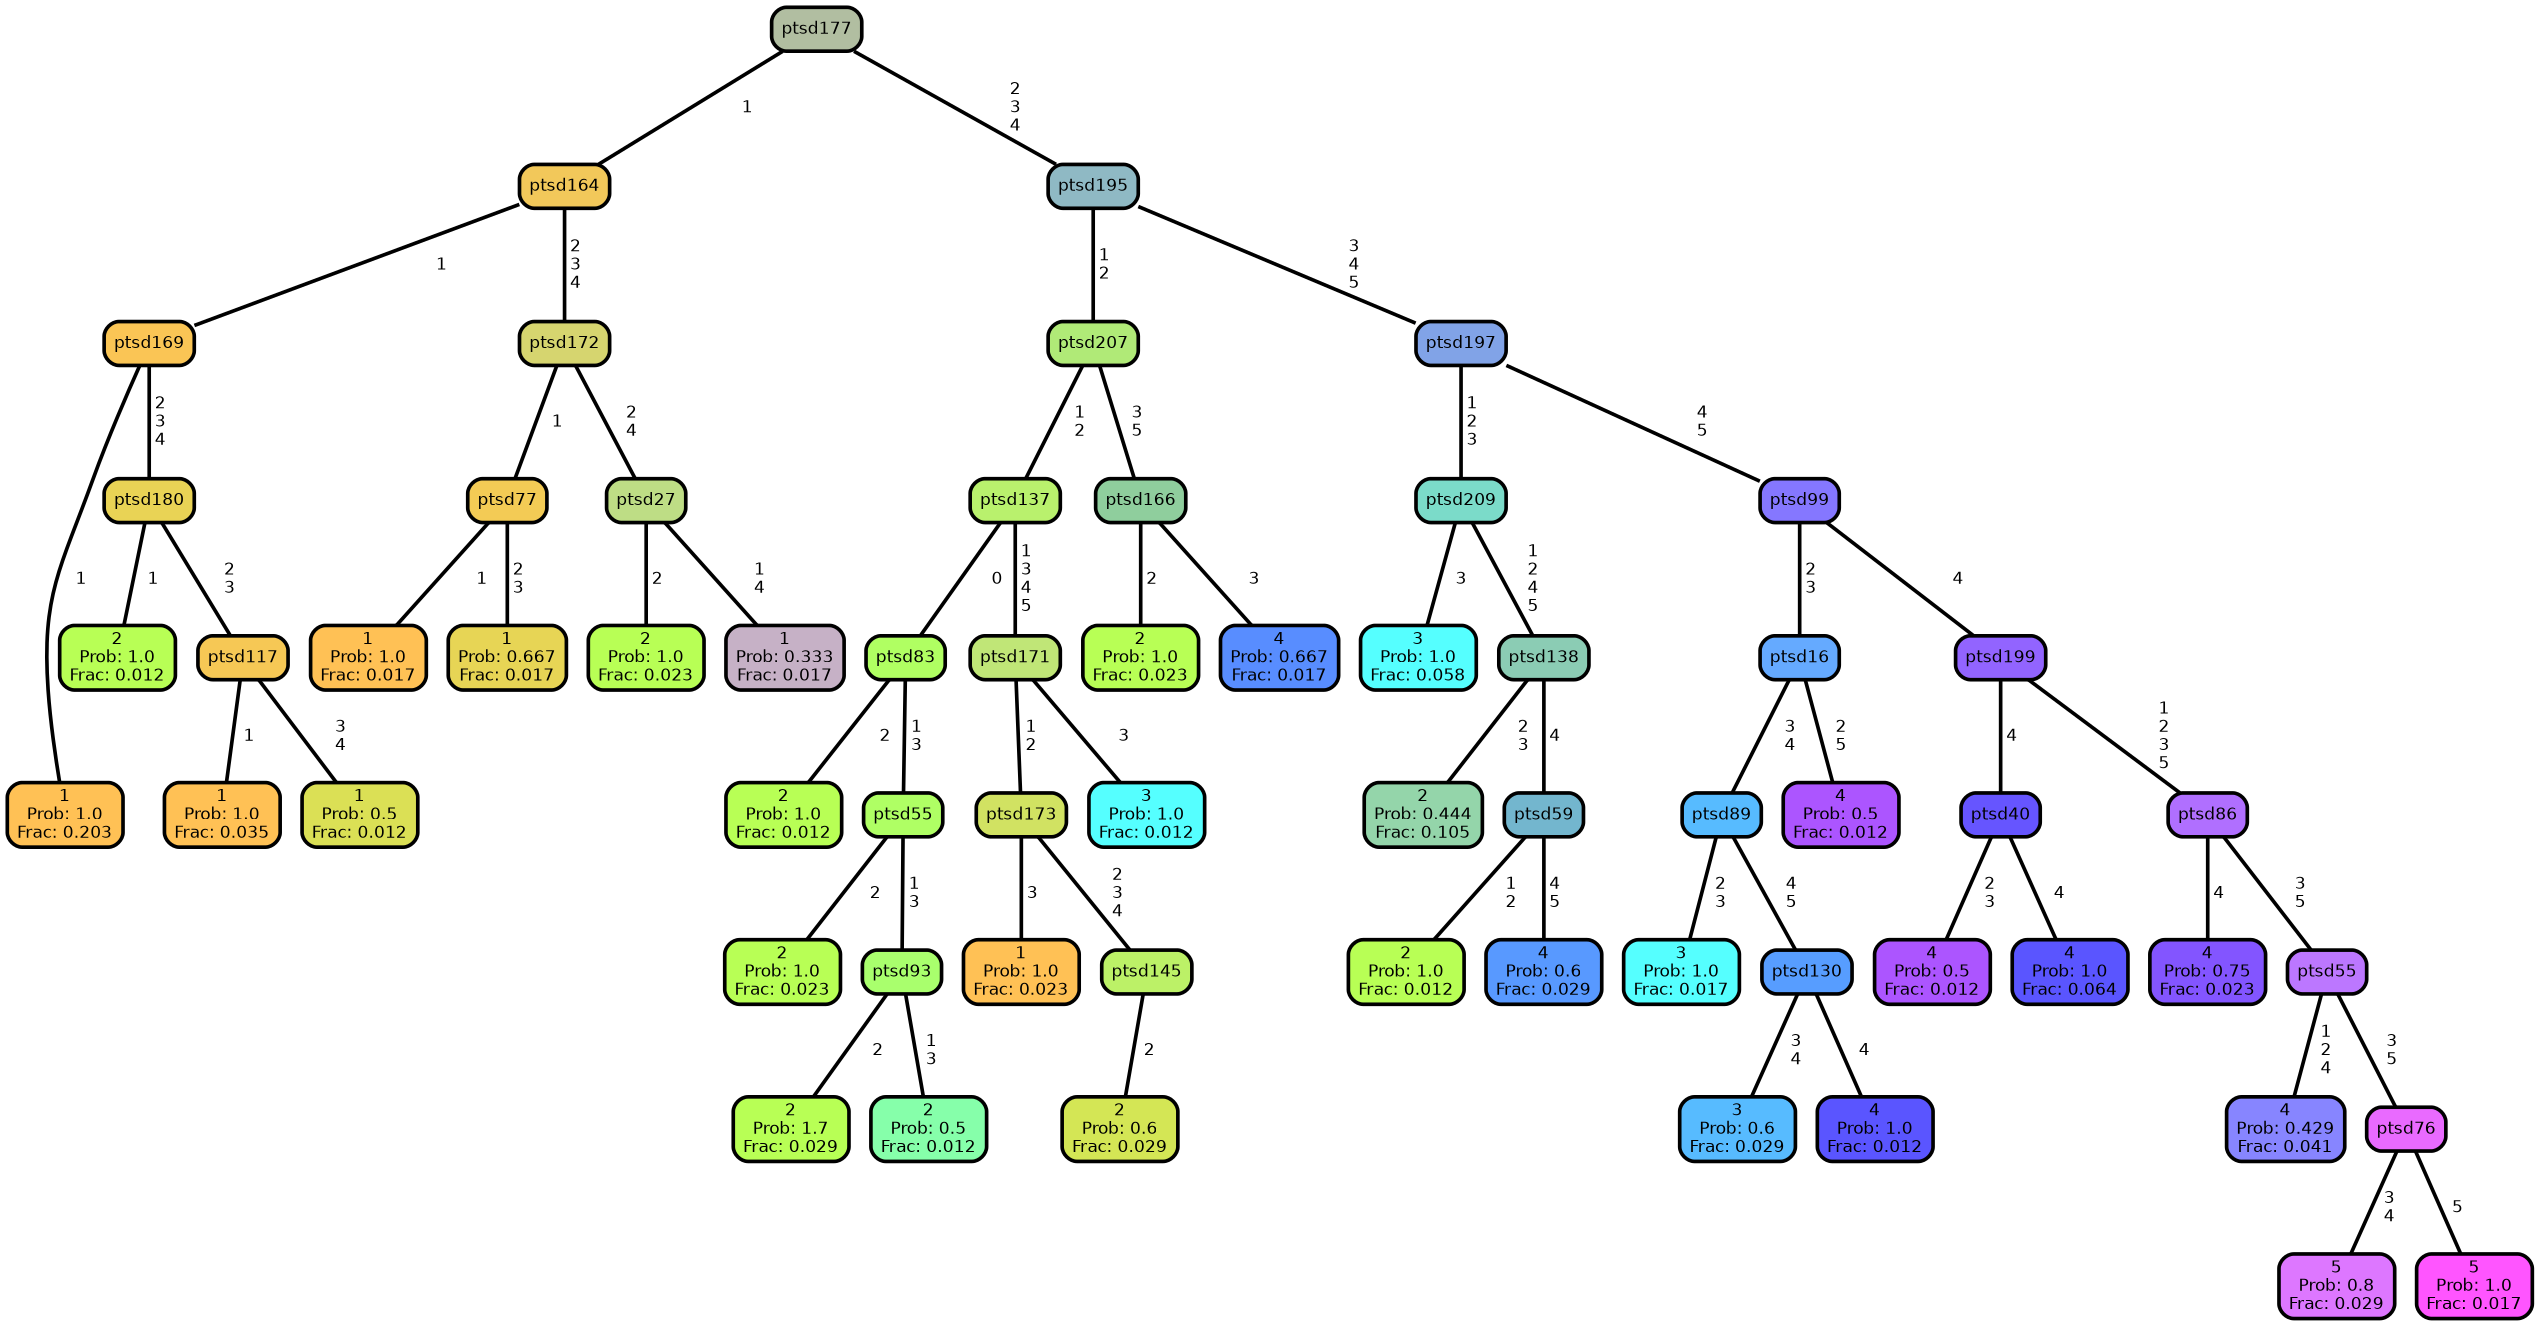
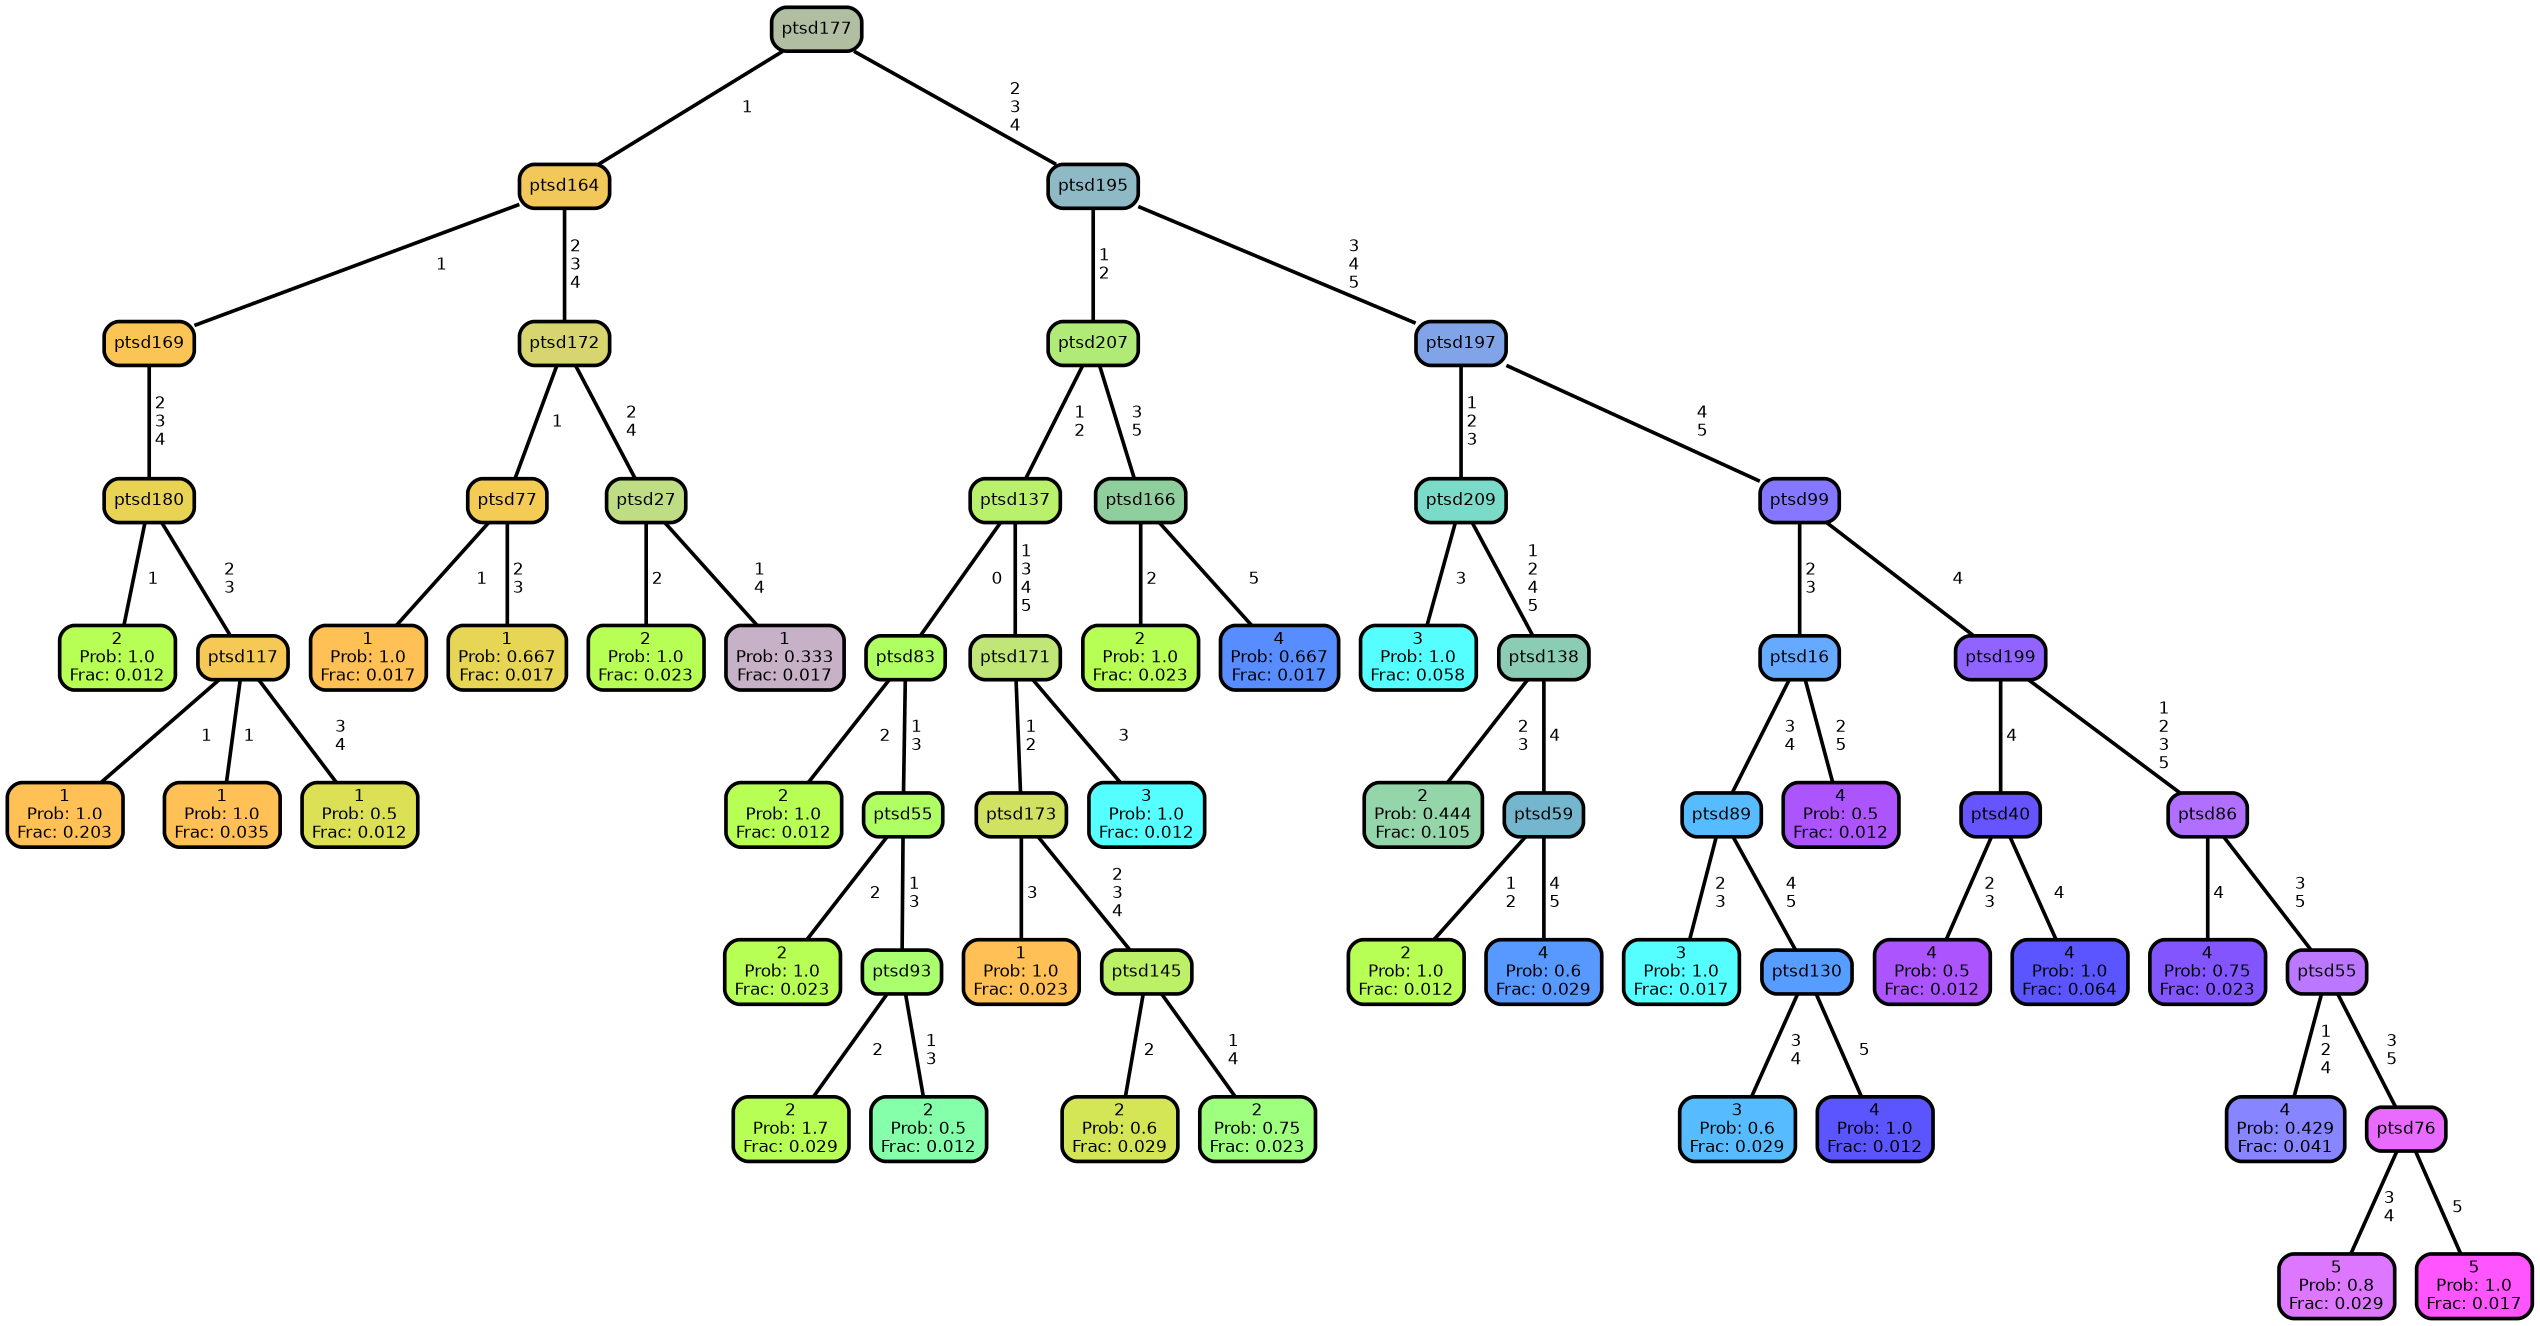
edge "ptsd169" -- "1 Prob: 1.0 Frac: 0.203": now "ptsd117" -- "1 Prob: 1.0 Frac: 0.203"
edge "ptsd166" -- "4 Prob: 0.667 Frac: 0.017": label " 3" -> " 5"
edge "ptsd130" -- "4 Prob: 1.0 Frac: 0.012": label " 4" -> " 5"
node "2 Prob: 0.75 Frac: 0.023": added
